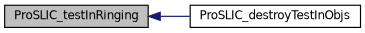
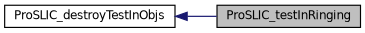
edge "ProSLIC_destroyTestInObjs" -> "ProSLIC_testInRinging": reversed
